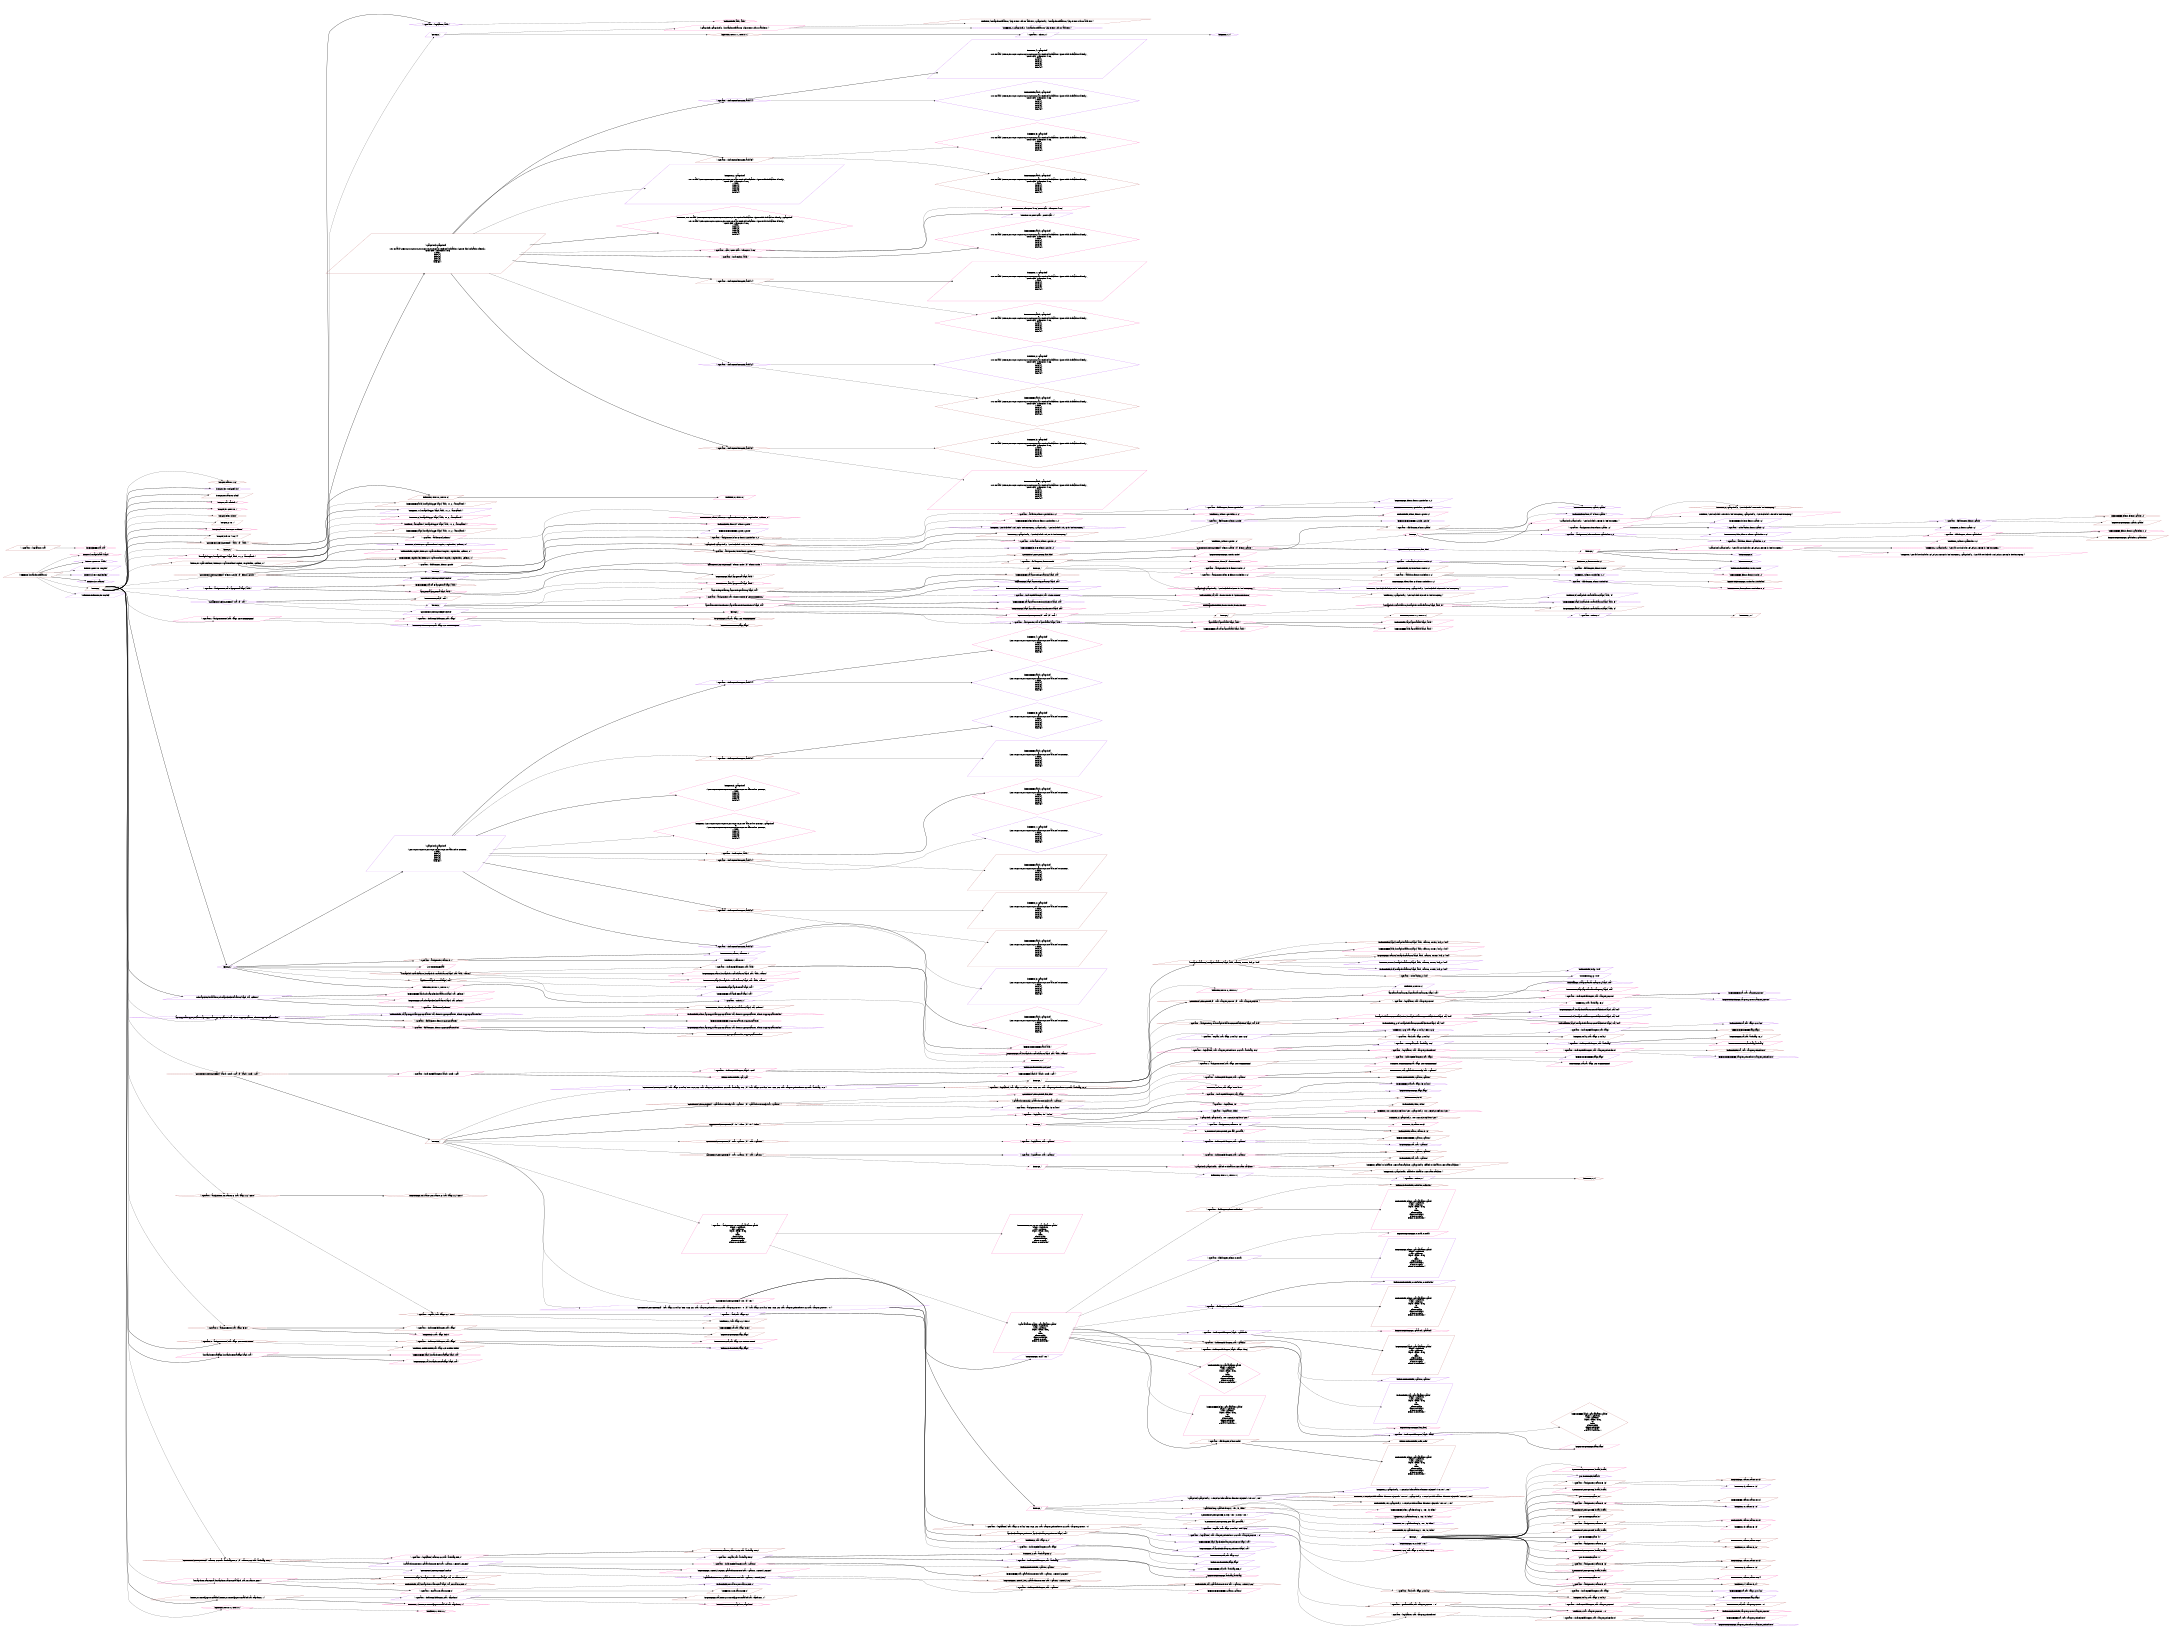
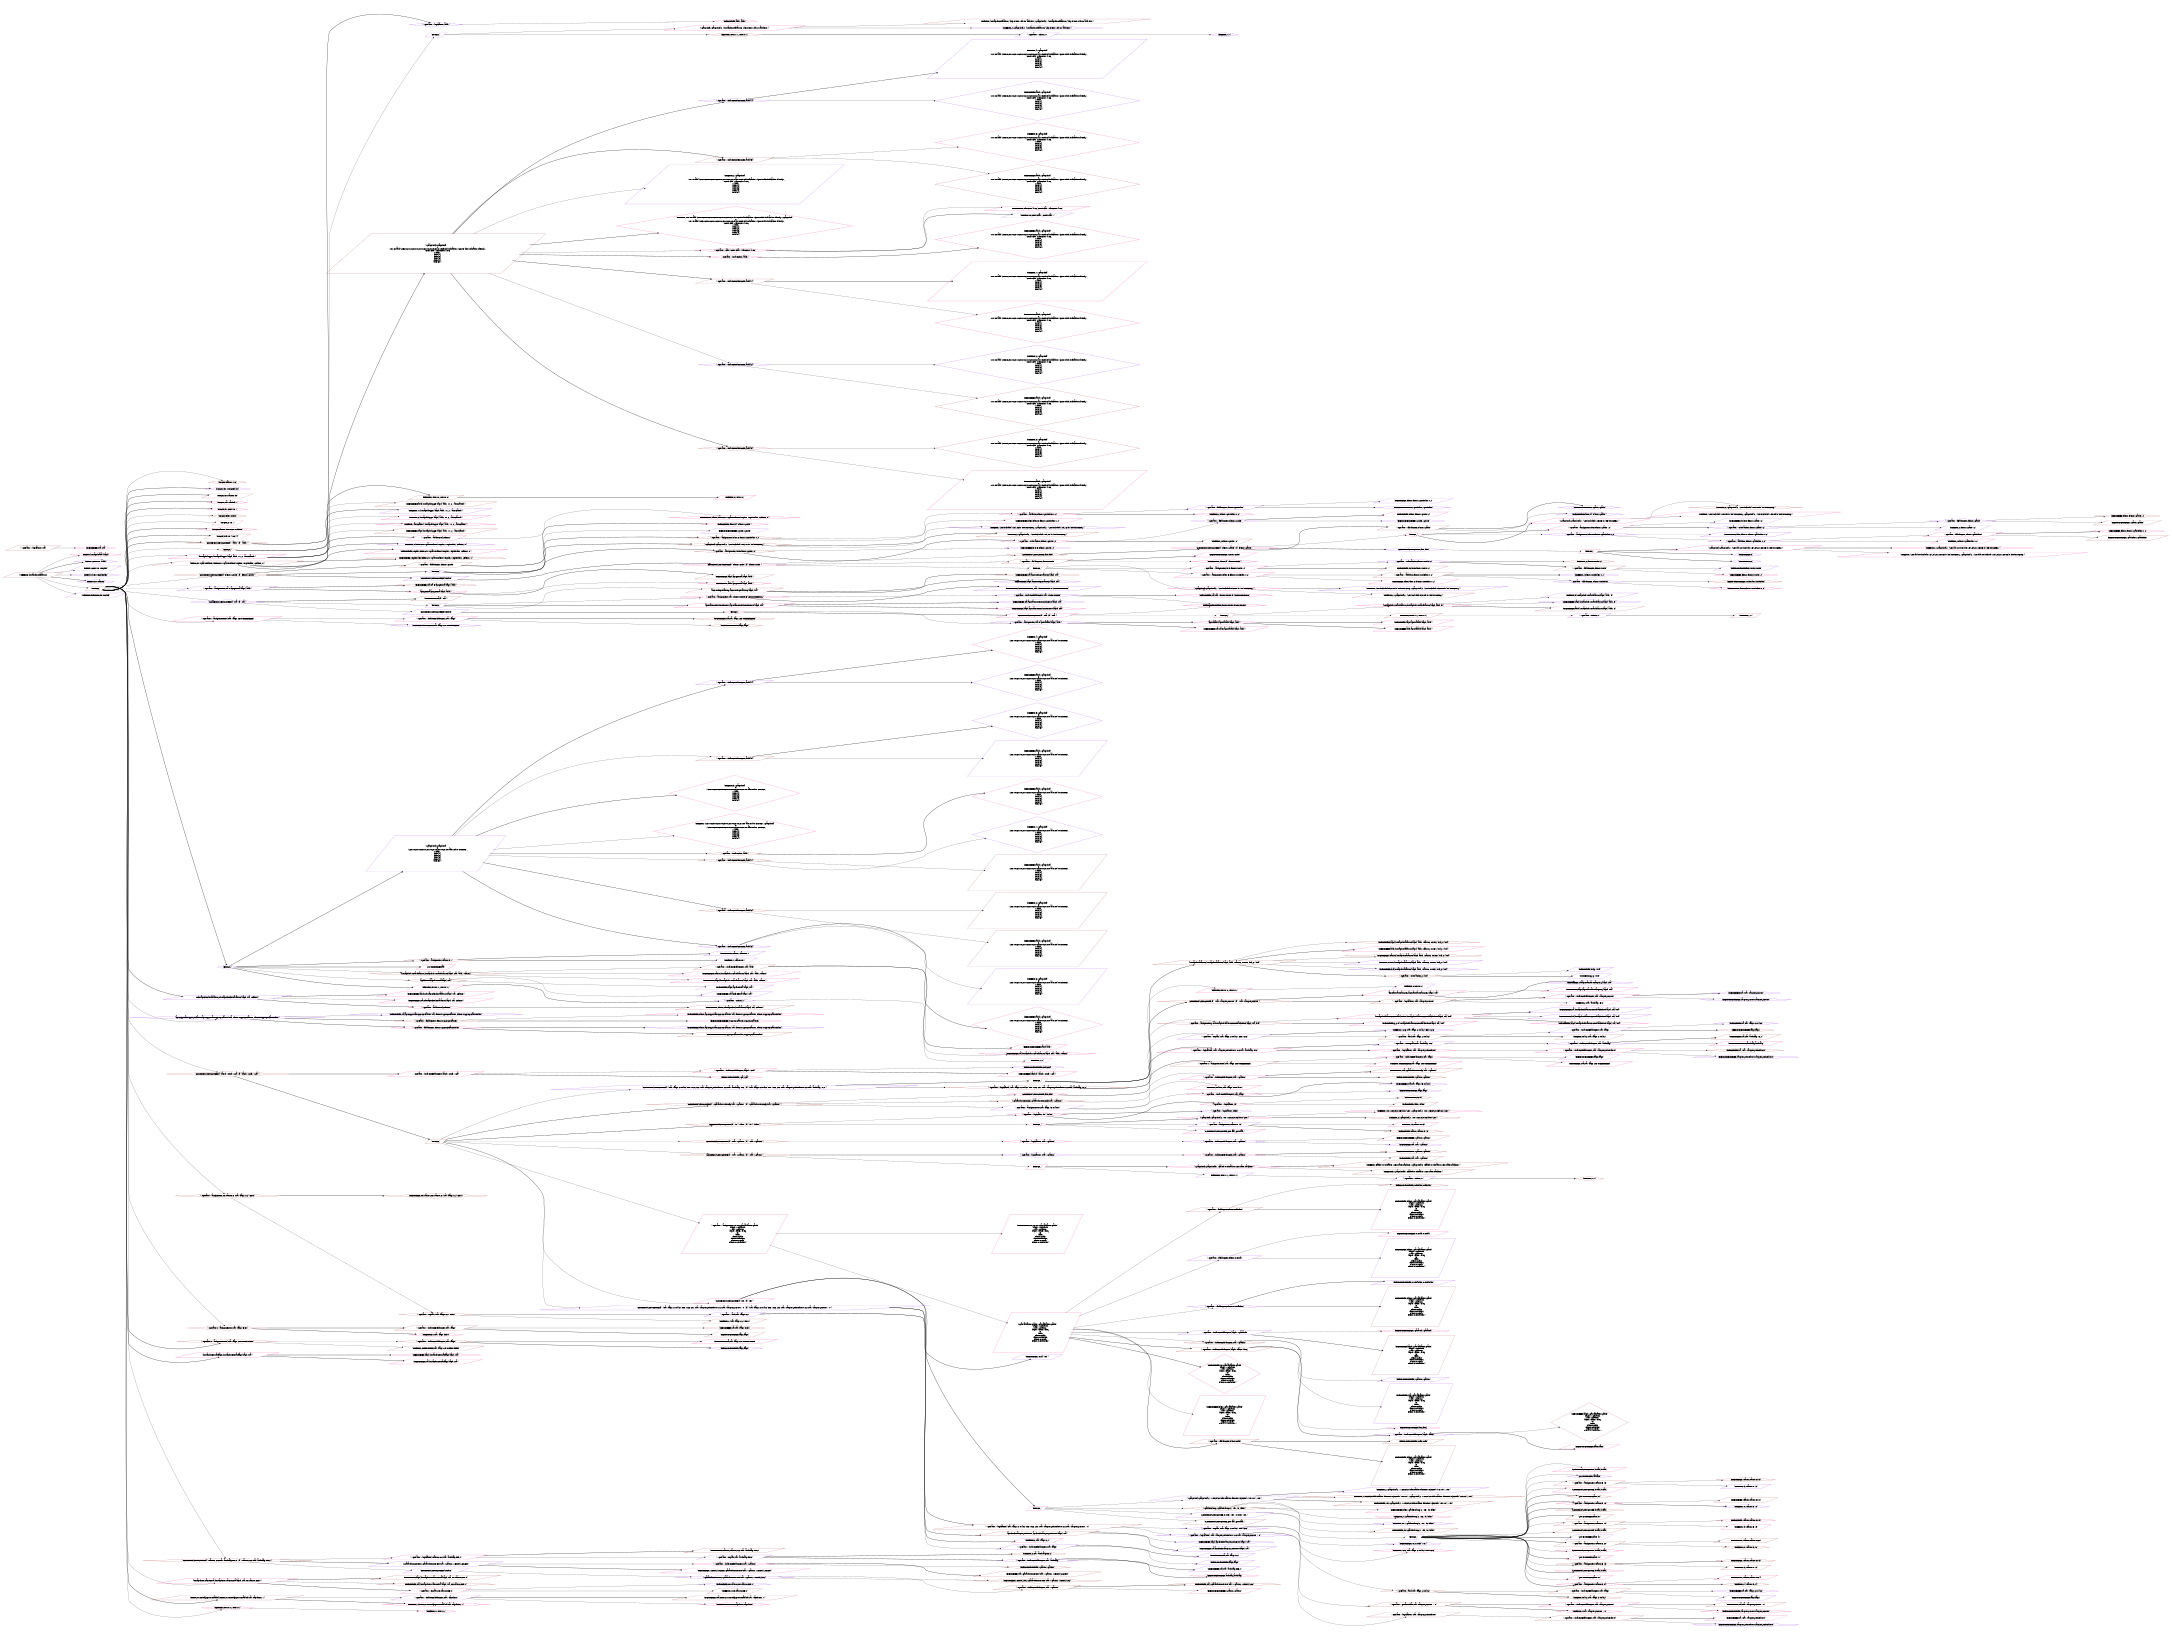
node "(LOCAL,new_assoc: cdecl)": label "(LOCAL,new_assoc: cdecl)" -> "(LOCAL,new_assoc: int)"
edge "(<operator>.logicalNot,!ielen)" -> "(IDENTIFIER,ielen,!ielen)": now "(<operator>.logicalNot,!ie)" -> "(IDENTIFIER,ielen,!ielen)"
node "(JUMP_TARGET,default)": label "(JUMP_TARGET,default)" -> "(JUMP_TARGET,validate)"
